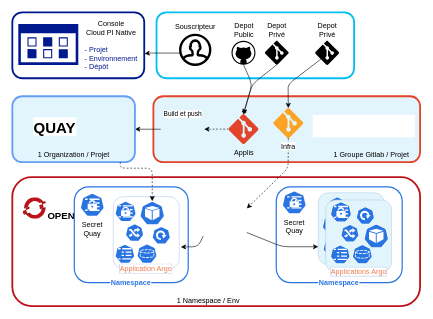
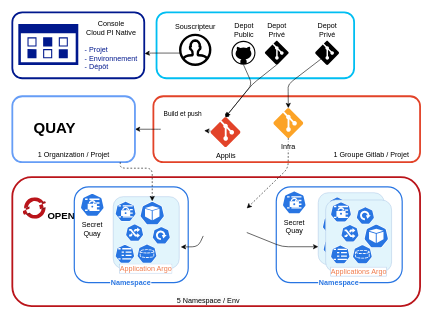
node "1 Organization / Projet": fillcolor #e2f5fc -> #ffffff
node "Applis": moved (244, 129) -> (226, 132)
node "1 Groupe Gitlab / Projet": fillcolor #e2f5fc -> #ffffff
node "Application Argo": fillcolor #ffffff -> #e2f5fc
node "1 Namespace / Env": label "1 Namespace / Env" -> "5 Namespace / Env"
